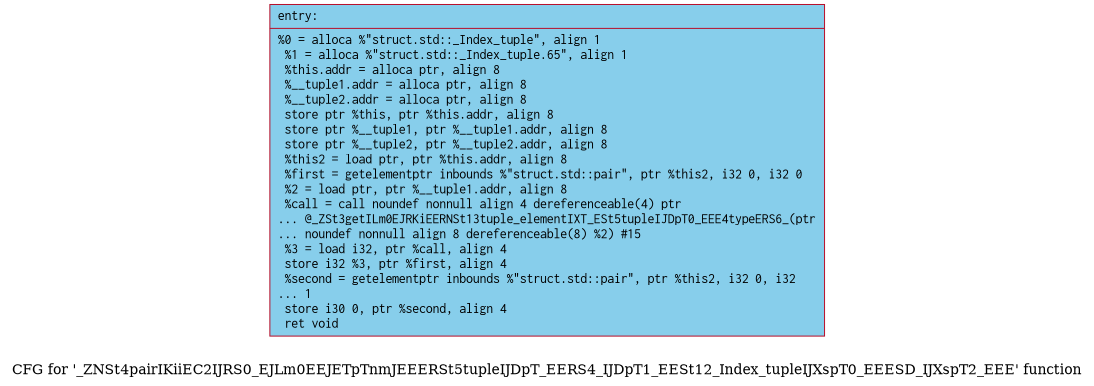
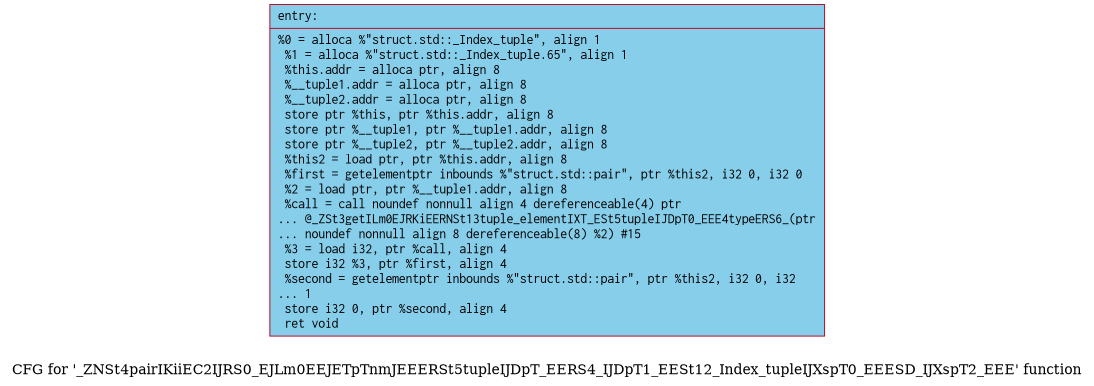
node "entry:": text "store i30 0, ptr %second, align 4" -> "store i32 0, ptr %second, align 4"
